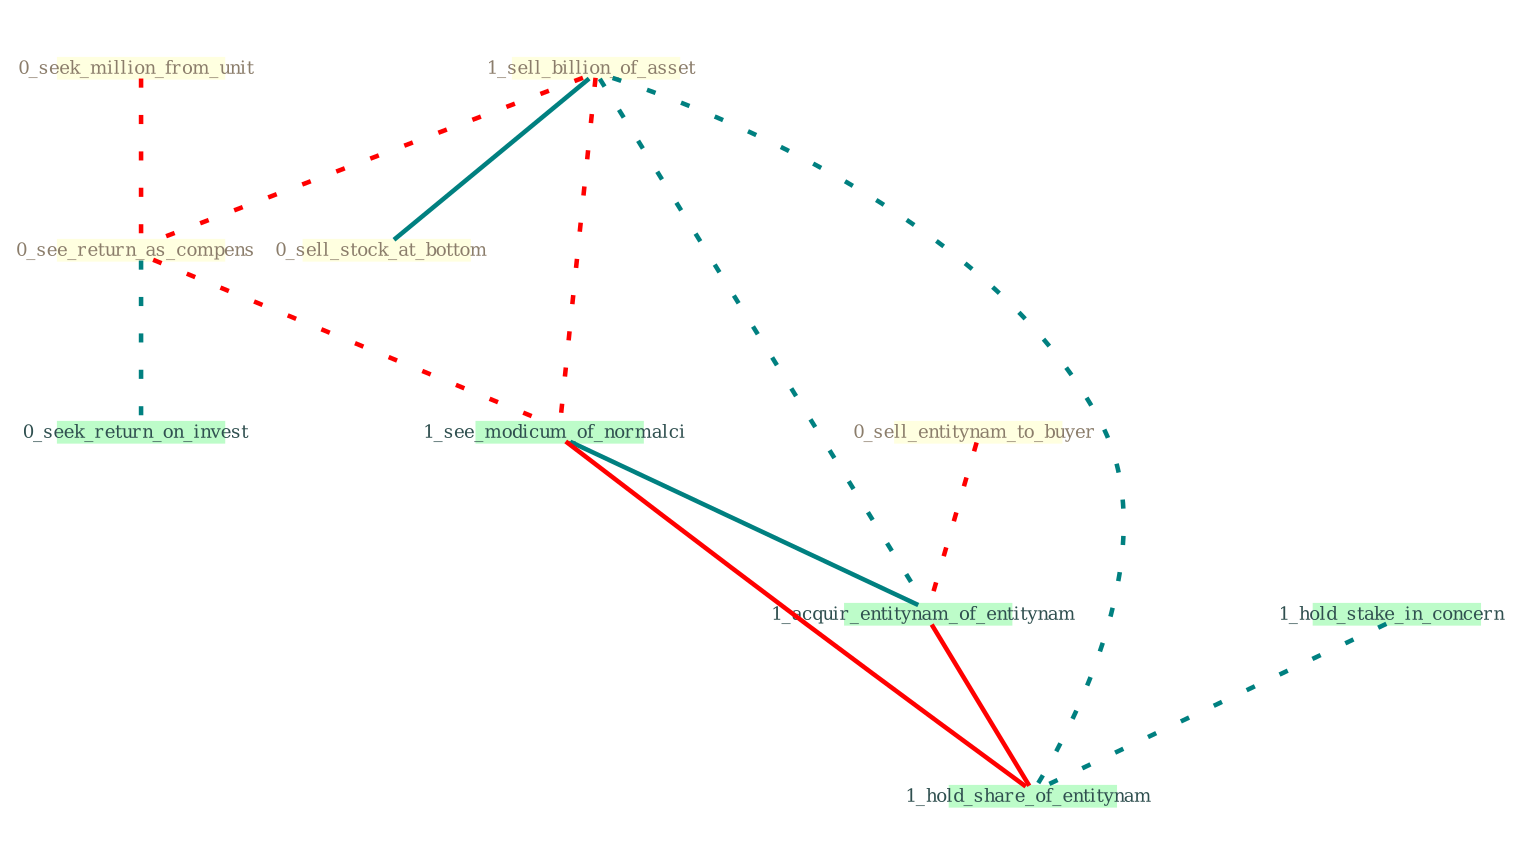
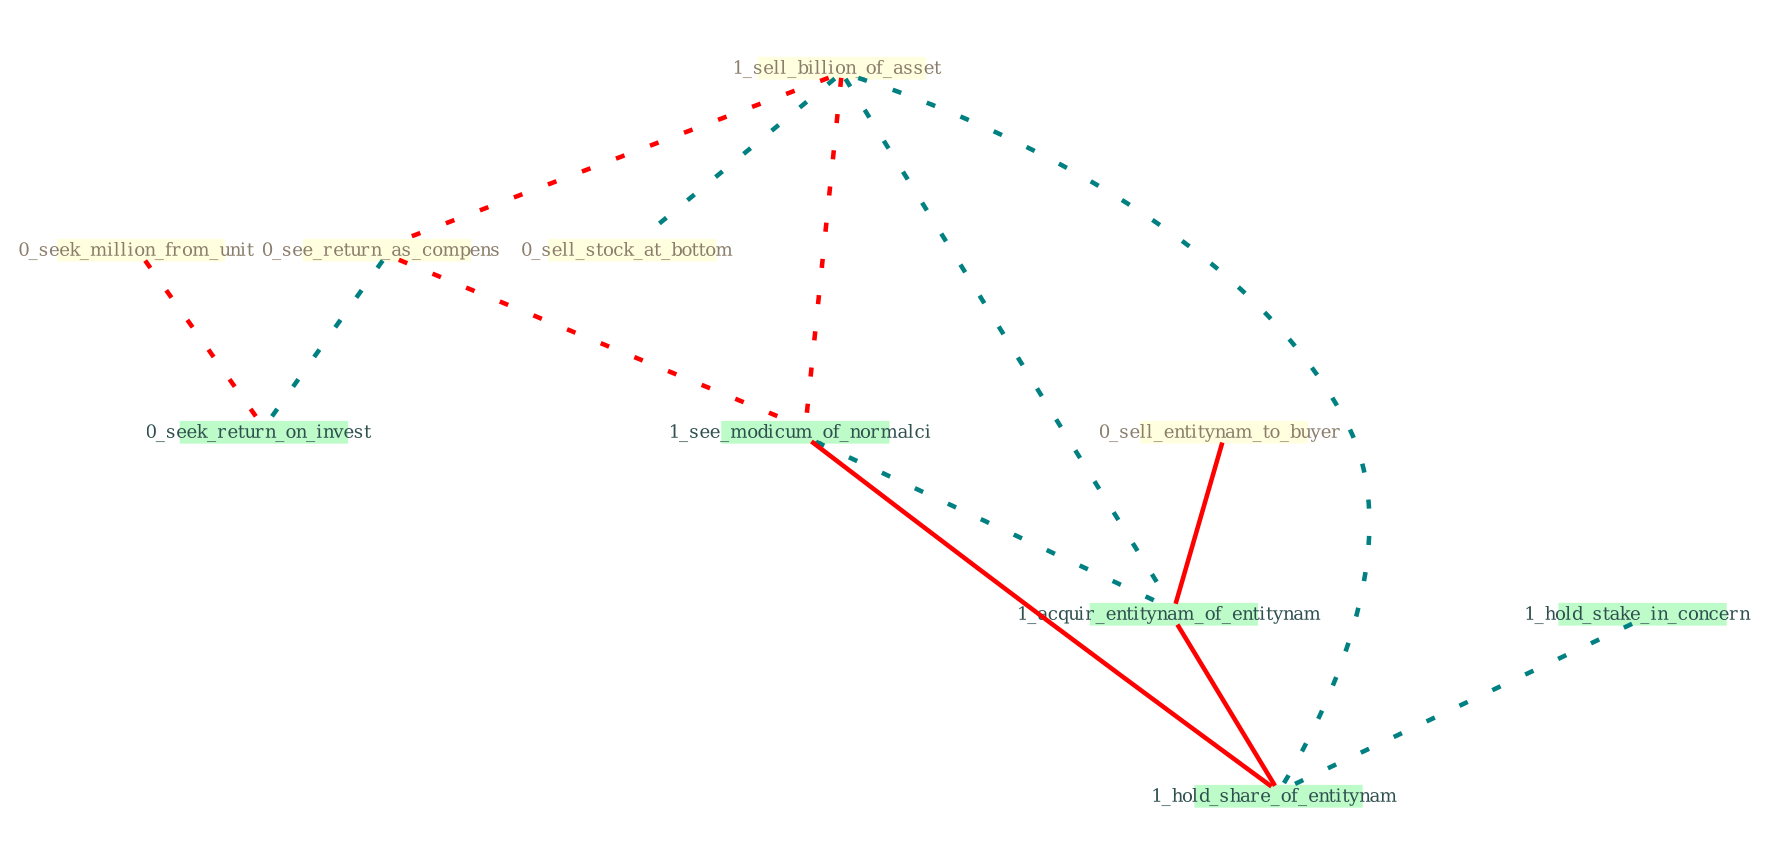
edge "0_seek_million_from_unit" -- "0_see_return_as_compens": now "0_seek_million_from_unit" -- "0_seek_return_on_invest"
edge "1_sell_billion_of_asset" -- "0_sell_stock_at_bottom": style solid -> dotted
edge "1_see_modicum_of_normalci" -- "1_acquir_entitynam_of_entitynam": style solid -> dotted
edge "0_sell_entitynam_to_buyer" -- "1_acquir_entitynam_of_entitynam": style dotted -> solid
